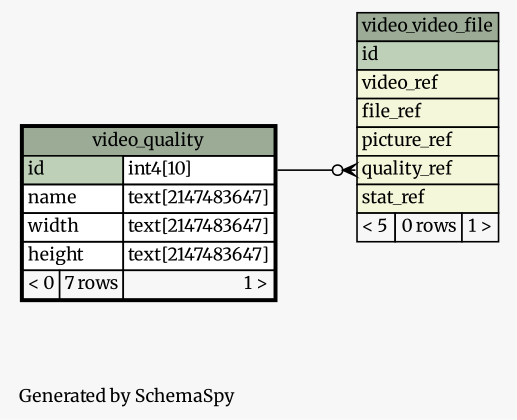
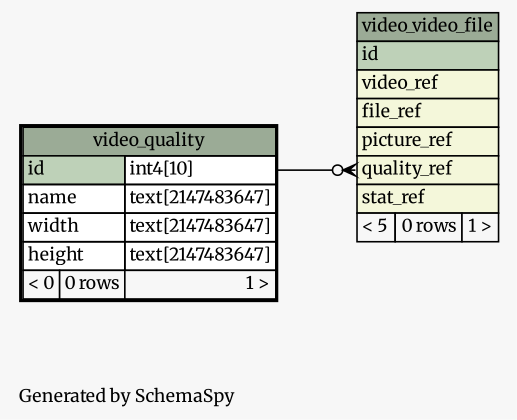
node "video_quality": text "7 rows" -> "0 rows"
